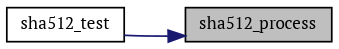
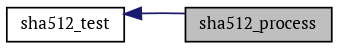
edge "sha512_test" -> "sha512_process": reversed
